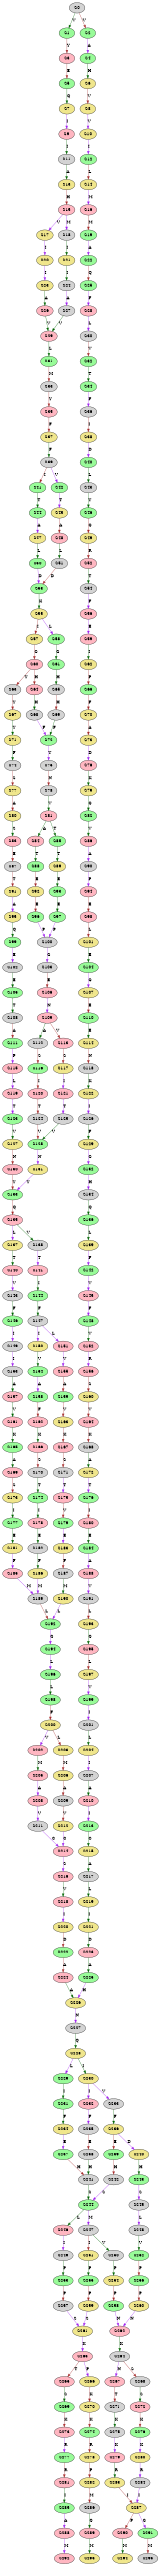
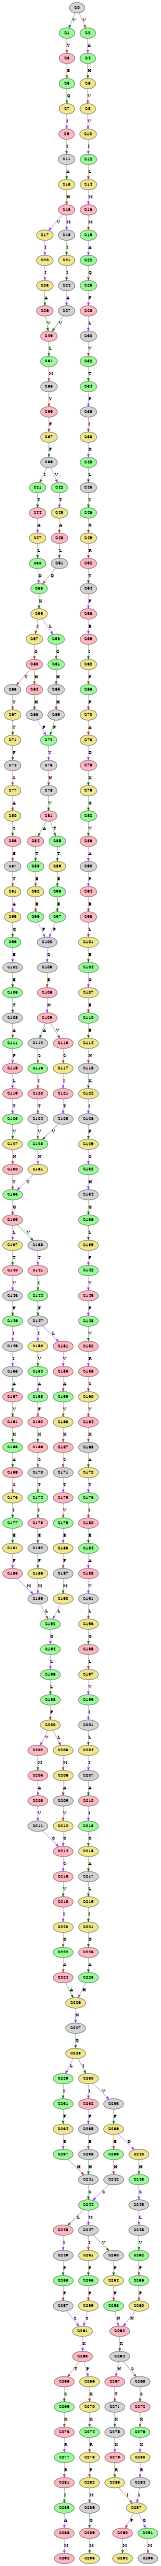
node "S44": fillcolor palegreen -> lightpink
